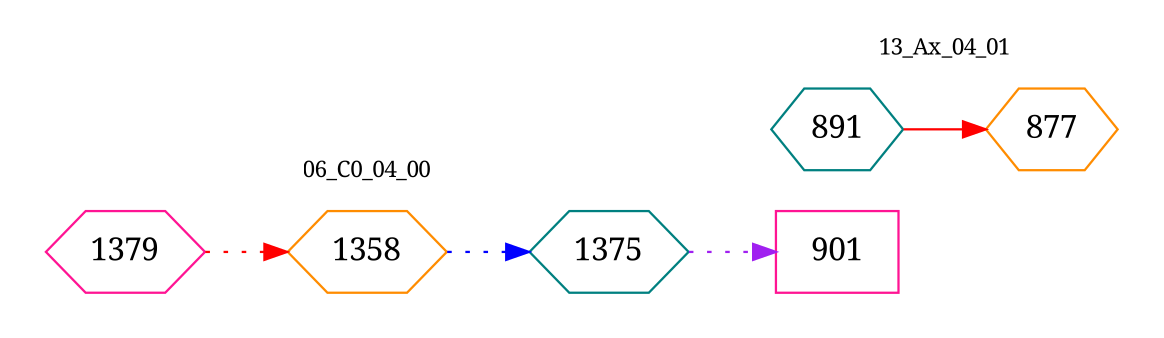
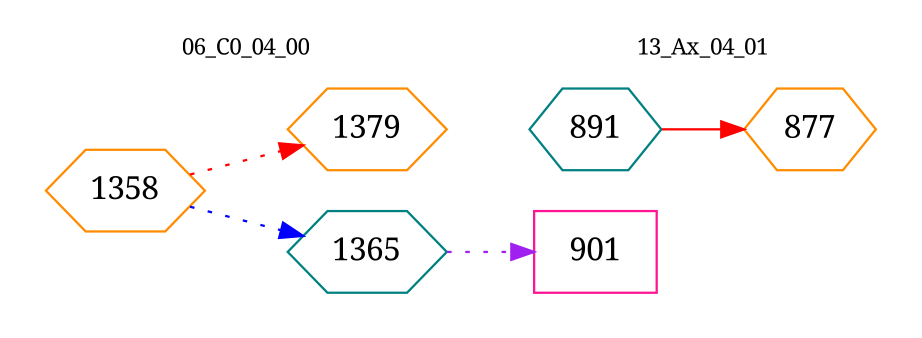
node "1379": color deeppink -> darkorange
edge "1379" -> "1358": reversed
node "1375": label "1375" -> "1365"
